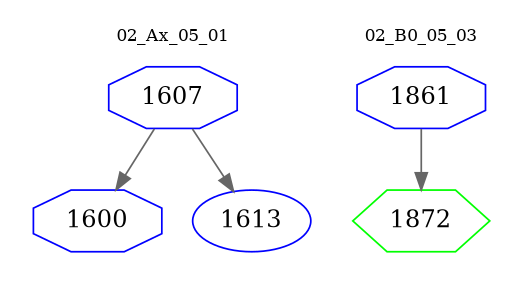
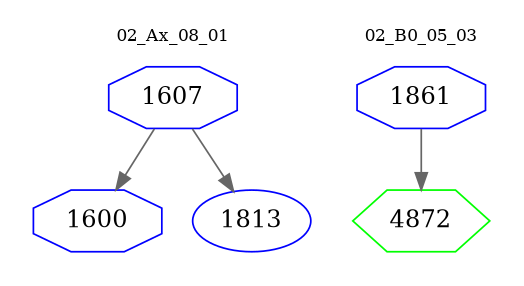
cluster "02_Ax_05_01": label "02_Ax_05_01" -> "02_Ax_08_01"
node "1613": label "1613" -> "1813"
node "1872": label "1872" -> "4872"
